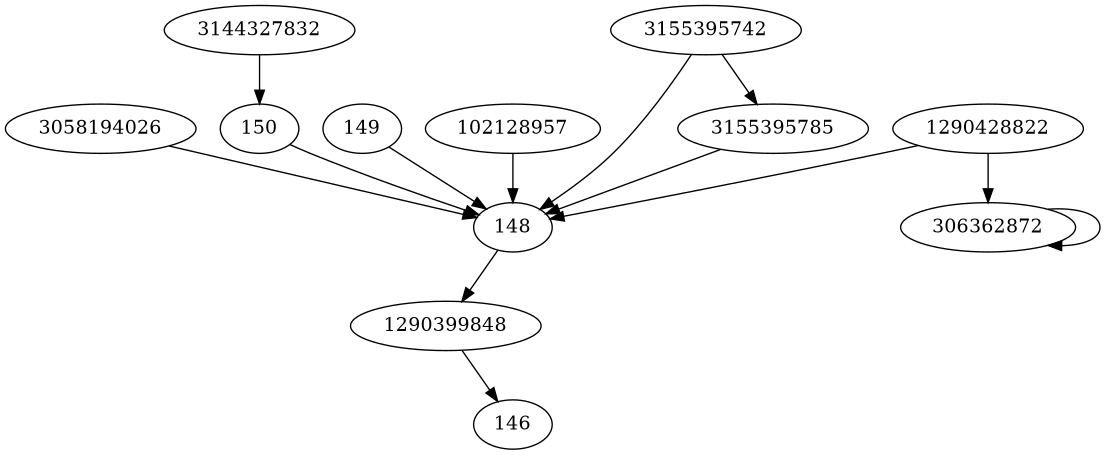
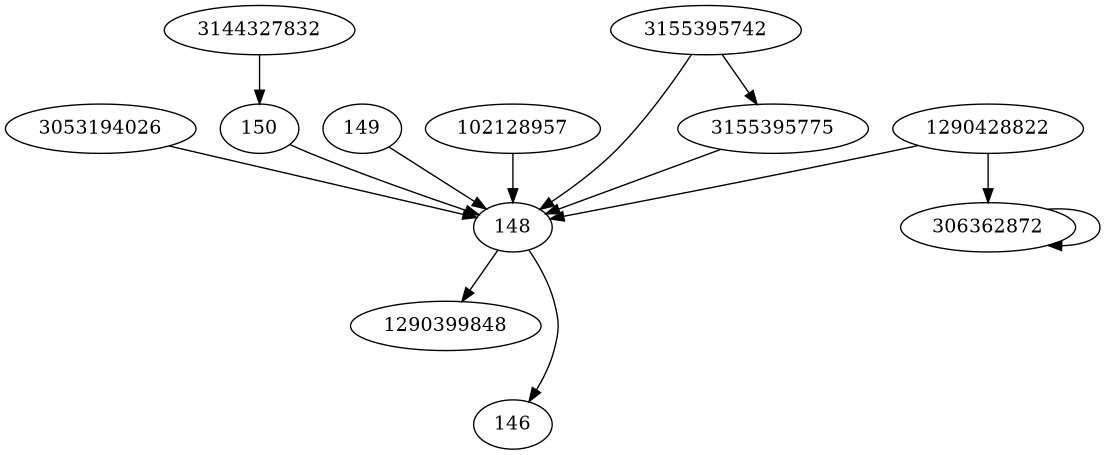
node "3058194026": label "3058194026" -> "3053194026"
node "3155395785": label "3155395785" -> "3155395775"
edge "1290399848" -> "146": now "148" -> "146"
